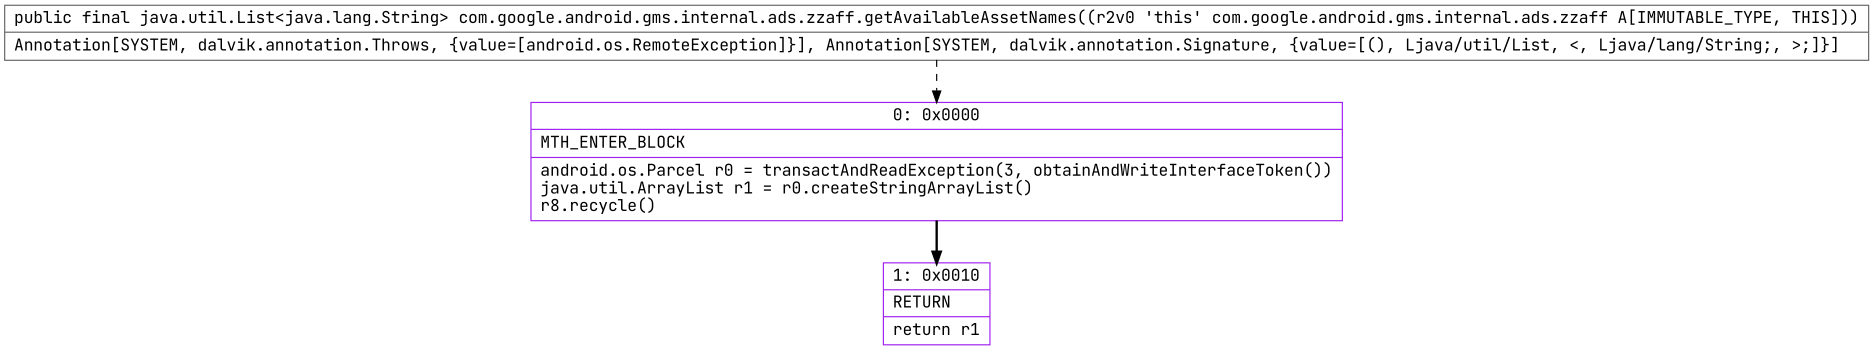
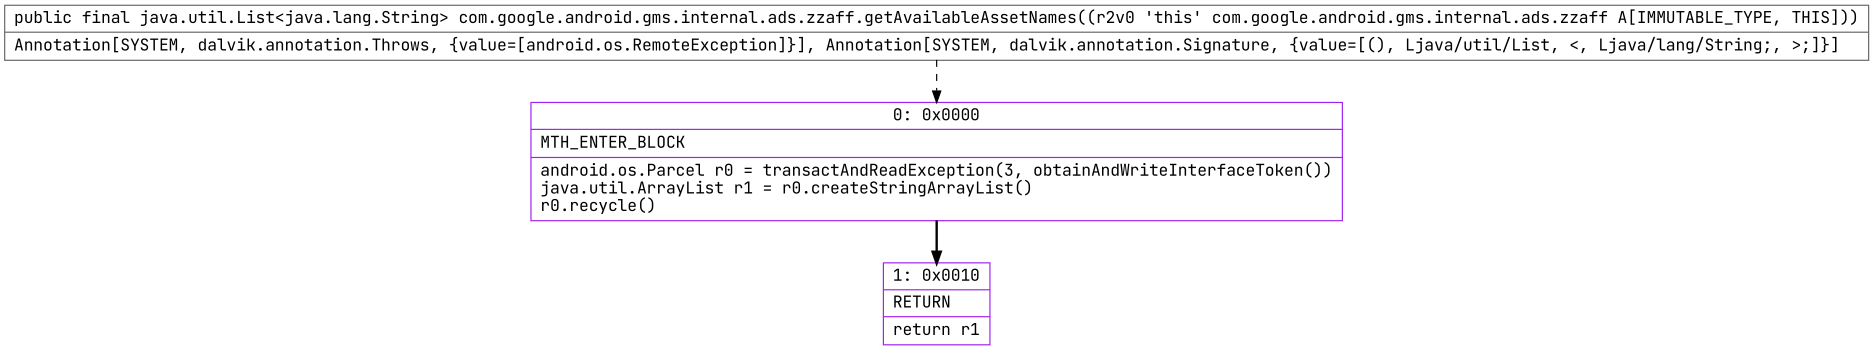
node "0: 0x0000": text "r8.recycle()" -> "r0.recycle()"
